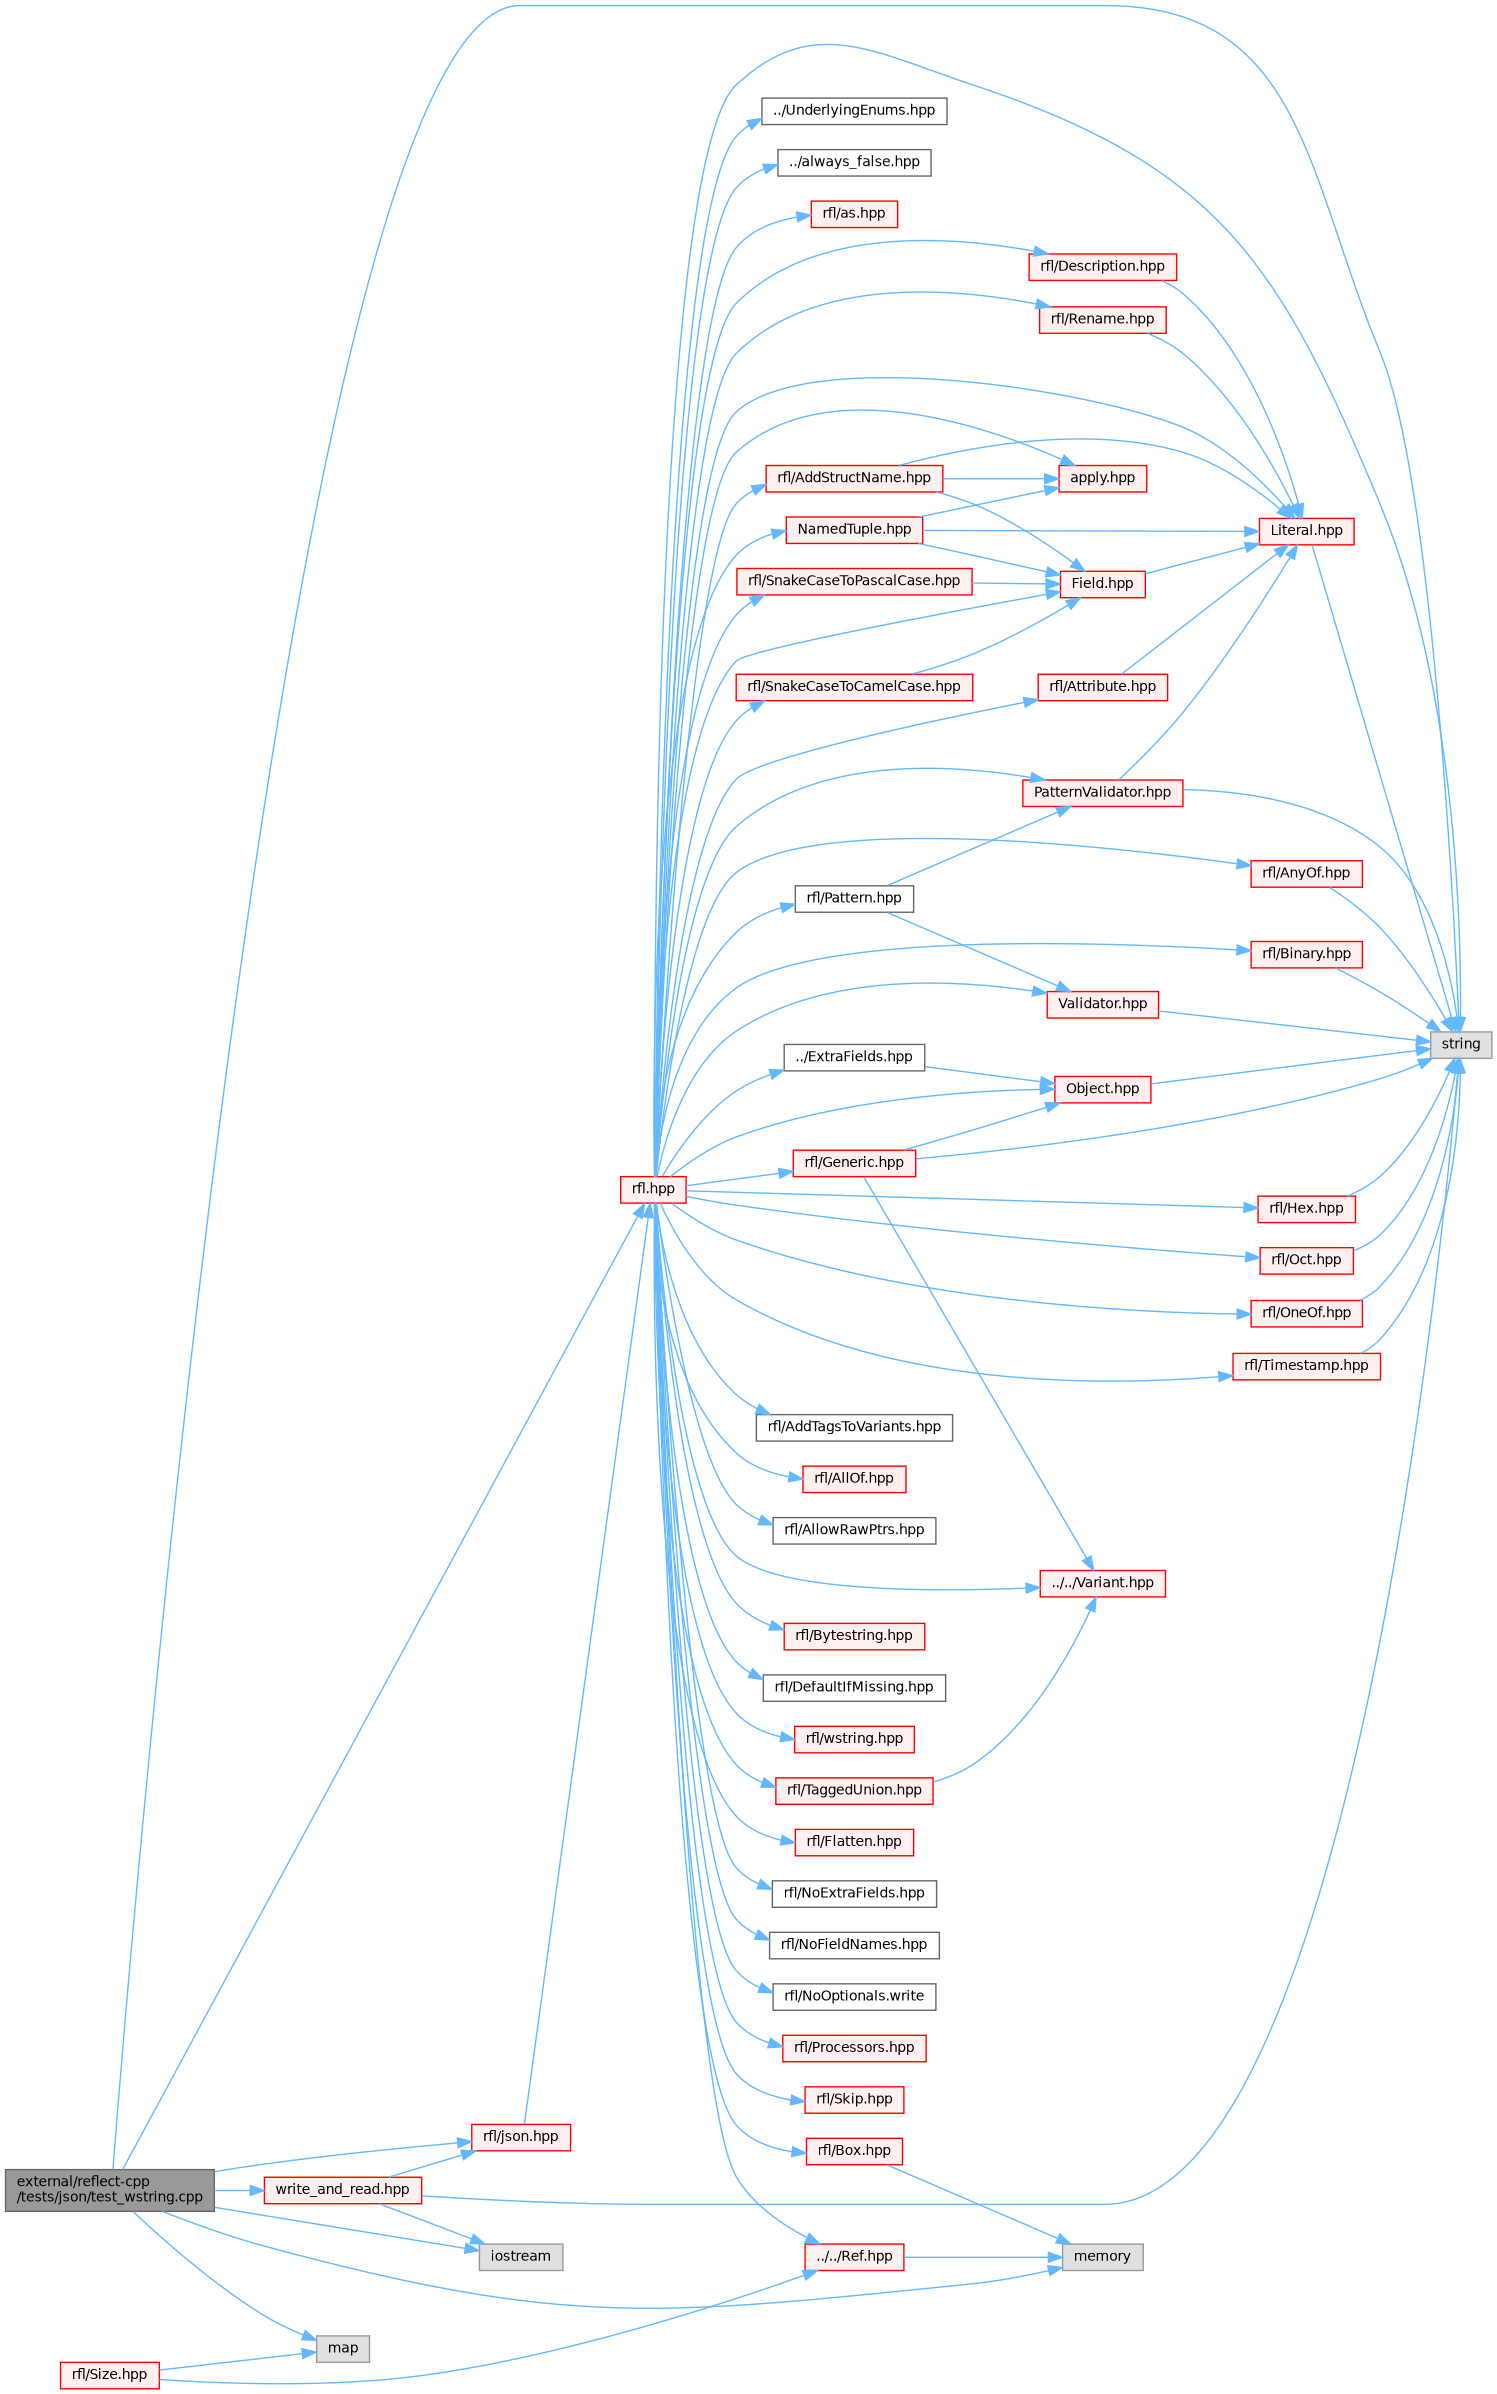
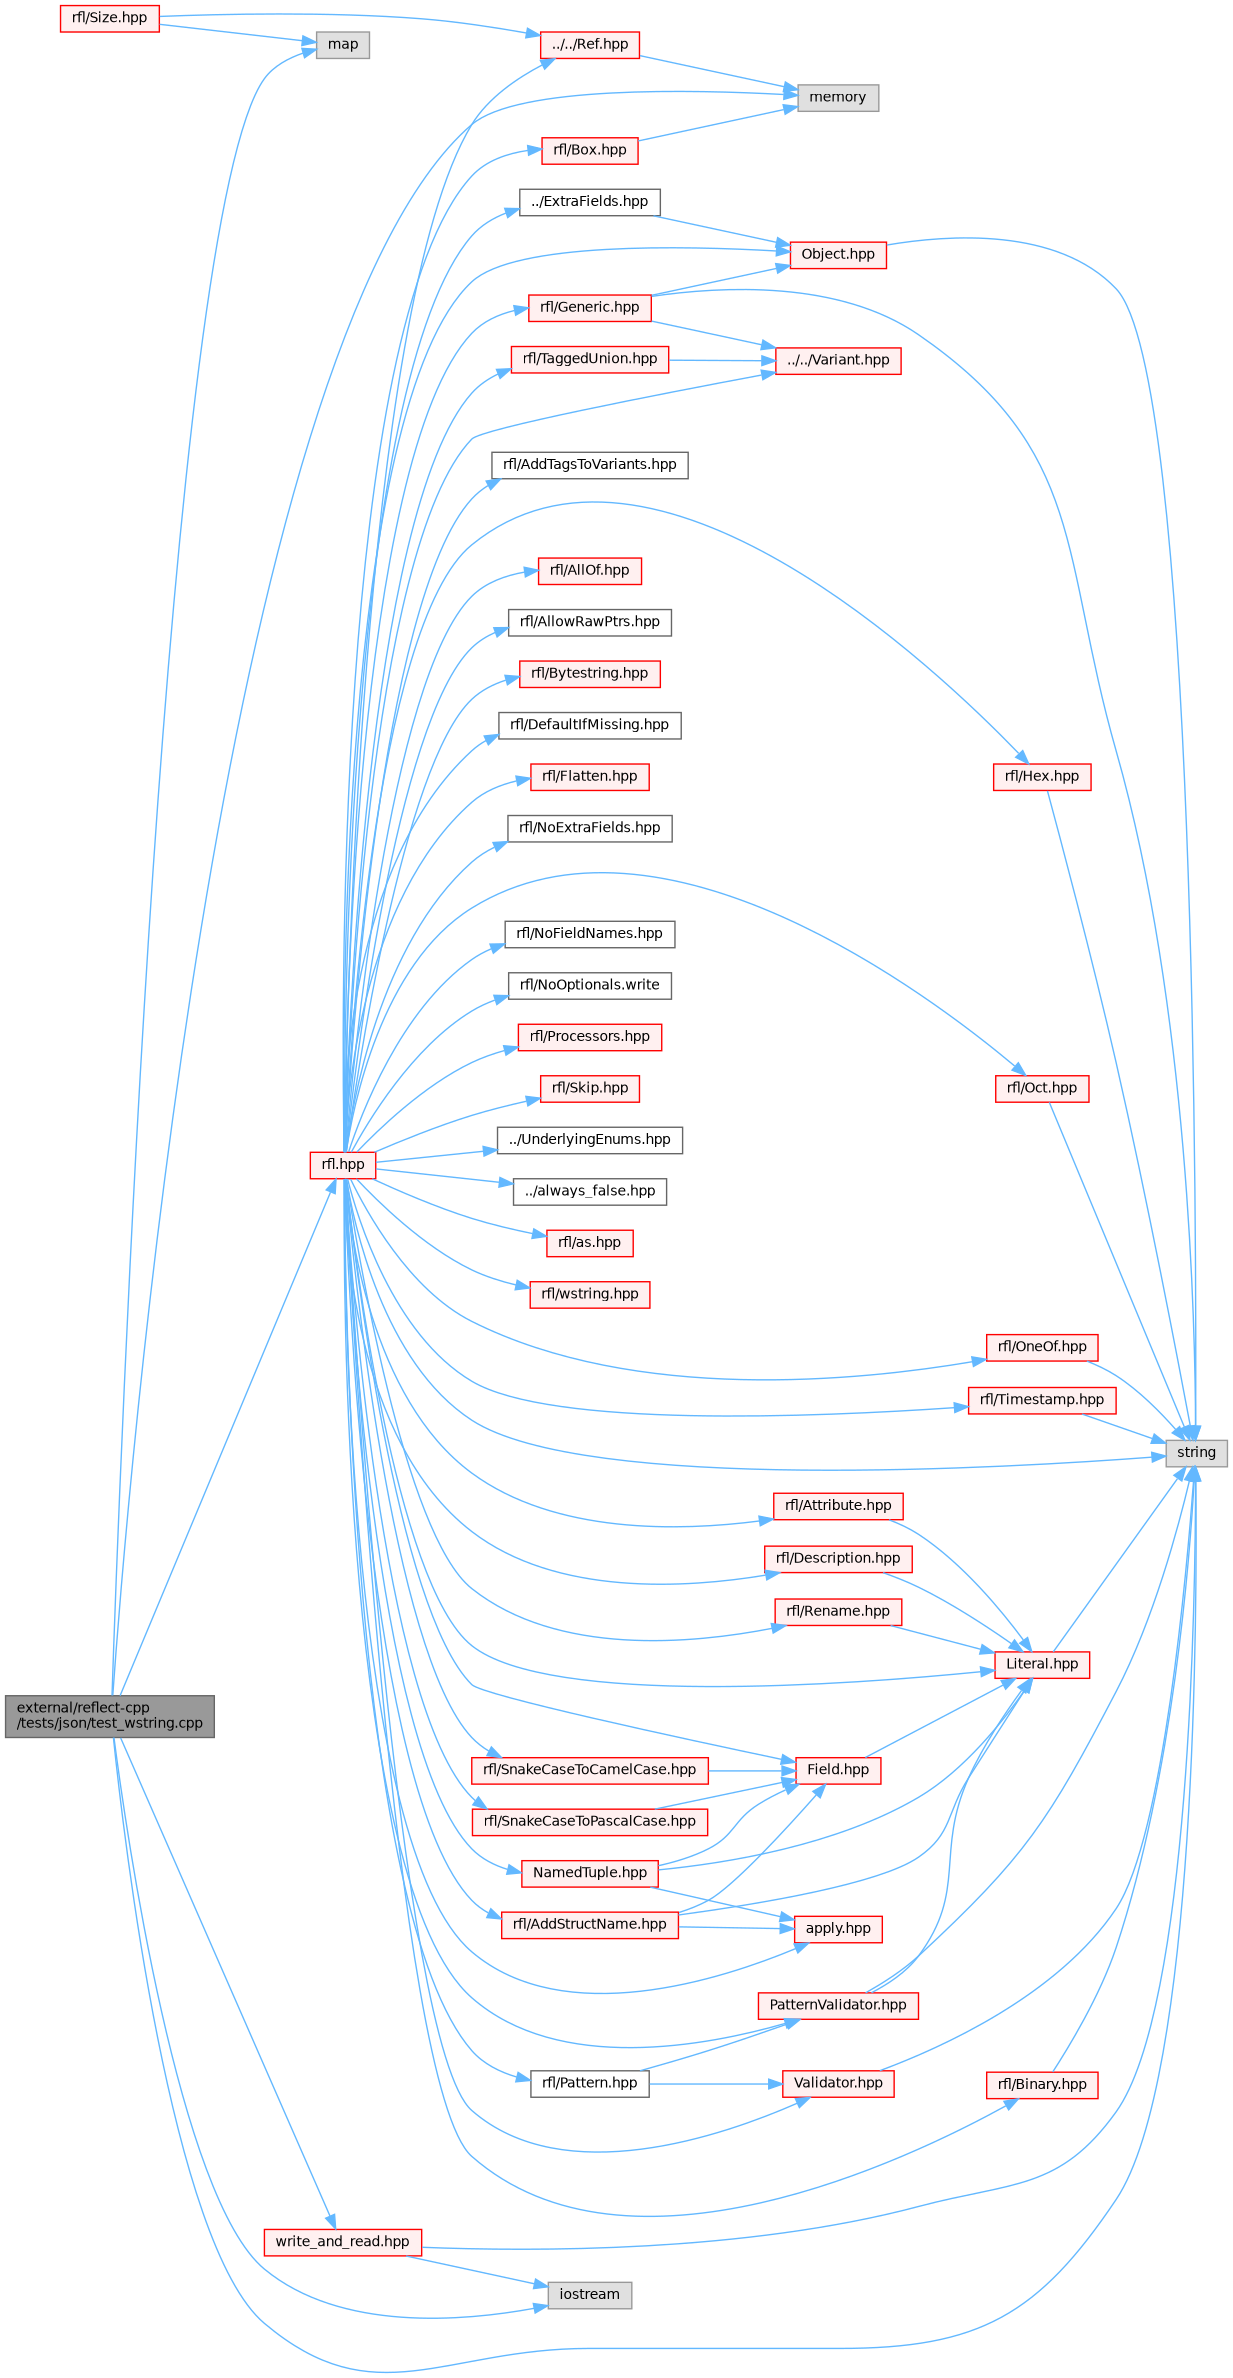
node "rfl/AnyOf.hpp": removed
node "rfl/json.hpp": removed
